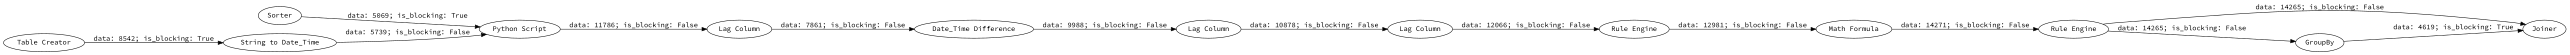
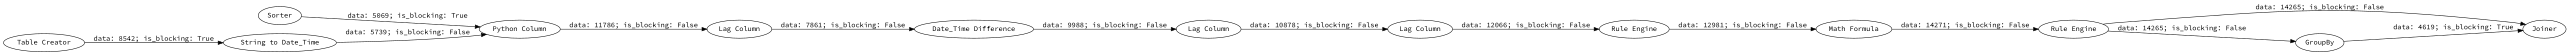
node "Python Script": label "Python Script" -> "Python Column"
